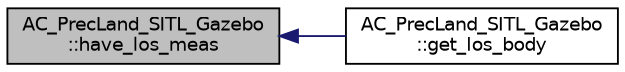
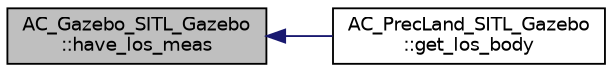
node "AC_PrecLand_SITL_Gazebo ::have_los_meas": label "AC_PrecLand_SITL_Gazebo ::have_los_meas" -> "AC_Gazebo_SITL_Gazebo ::have_los_meas"
